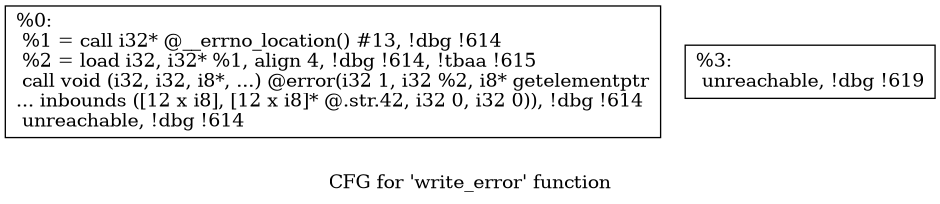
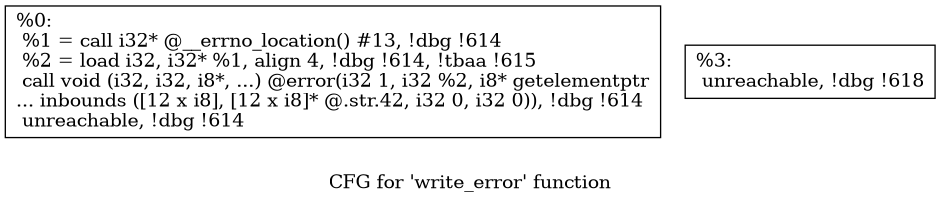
node "%3:": text "unreachable, !dbg !619" -> "unreachable, !dbg !618"
